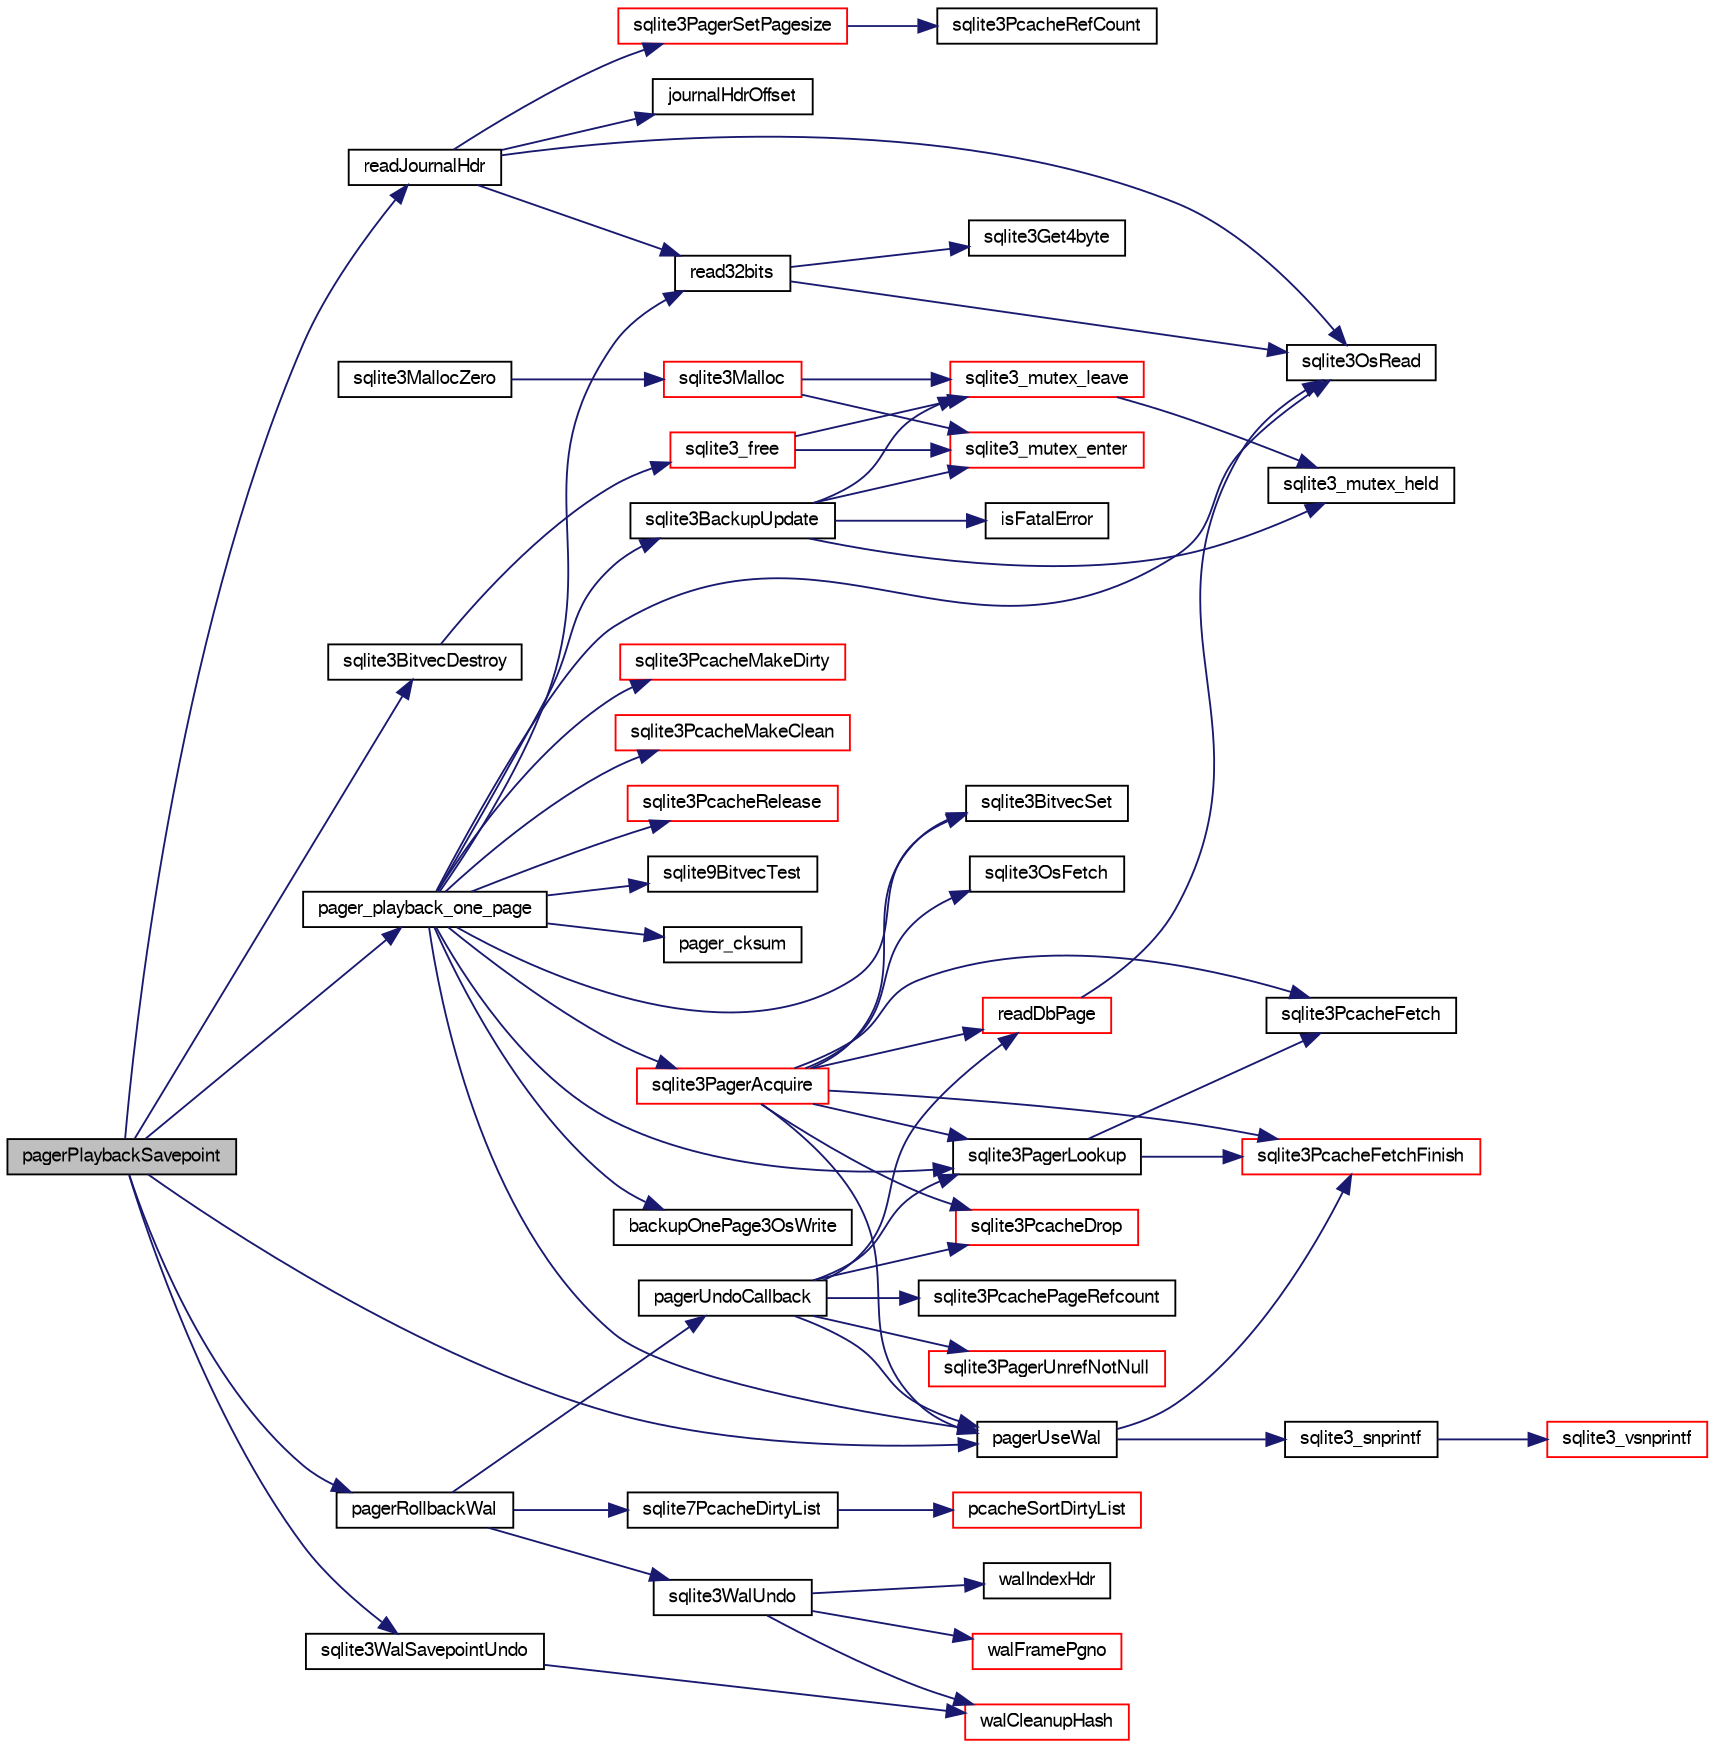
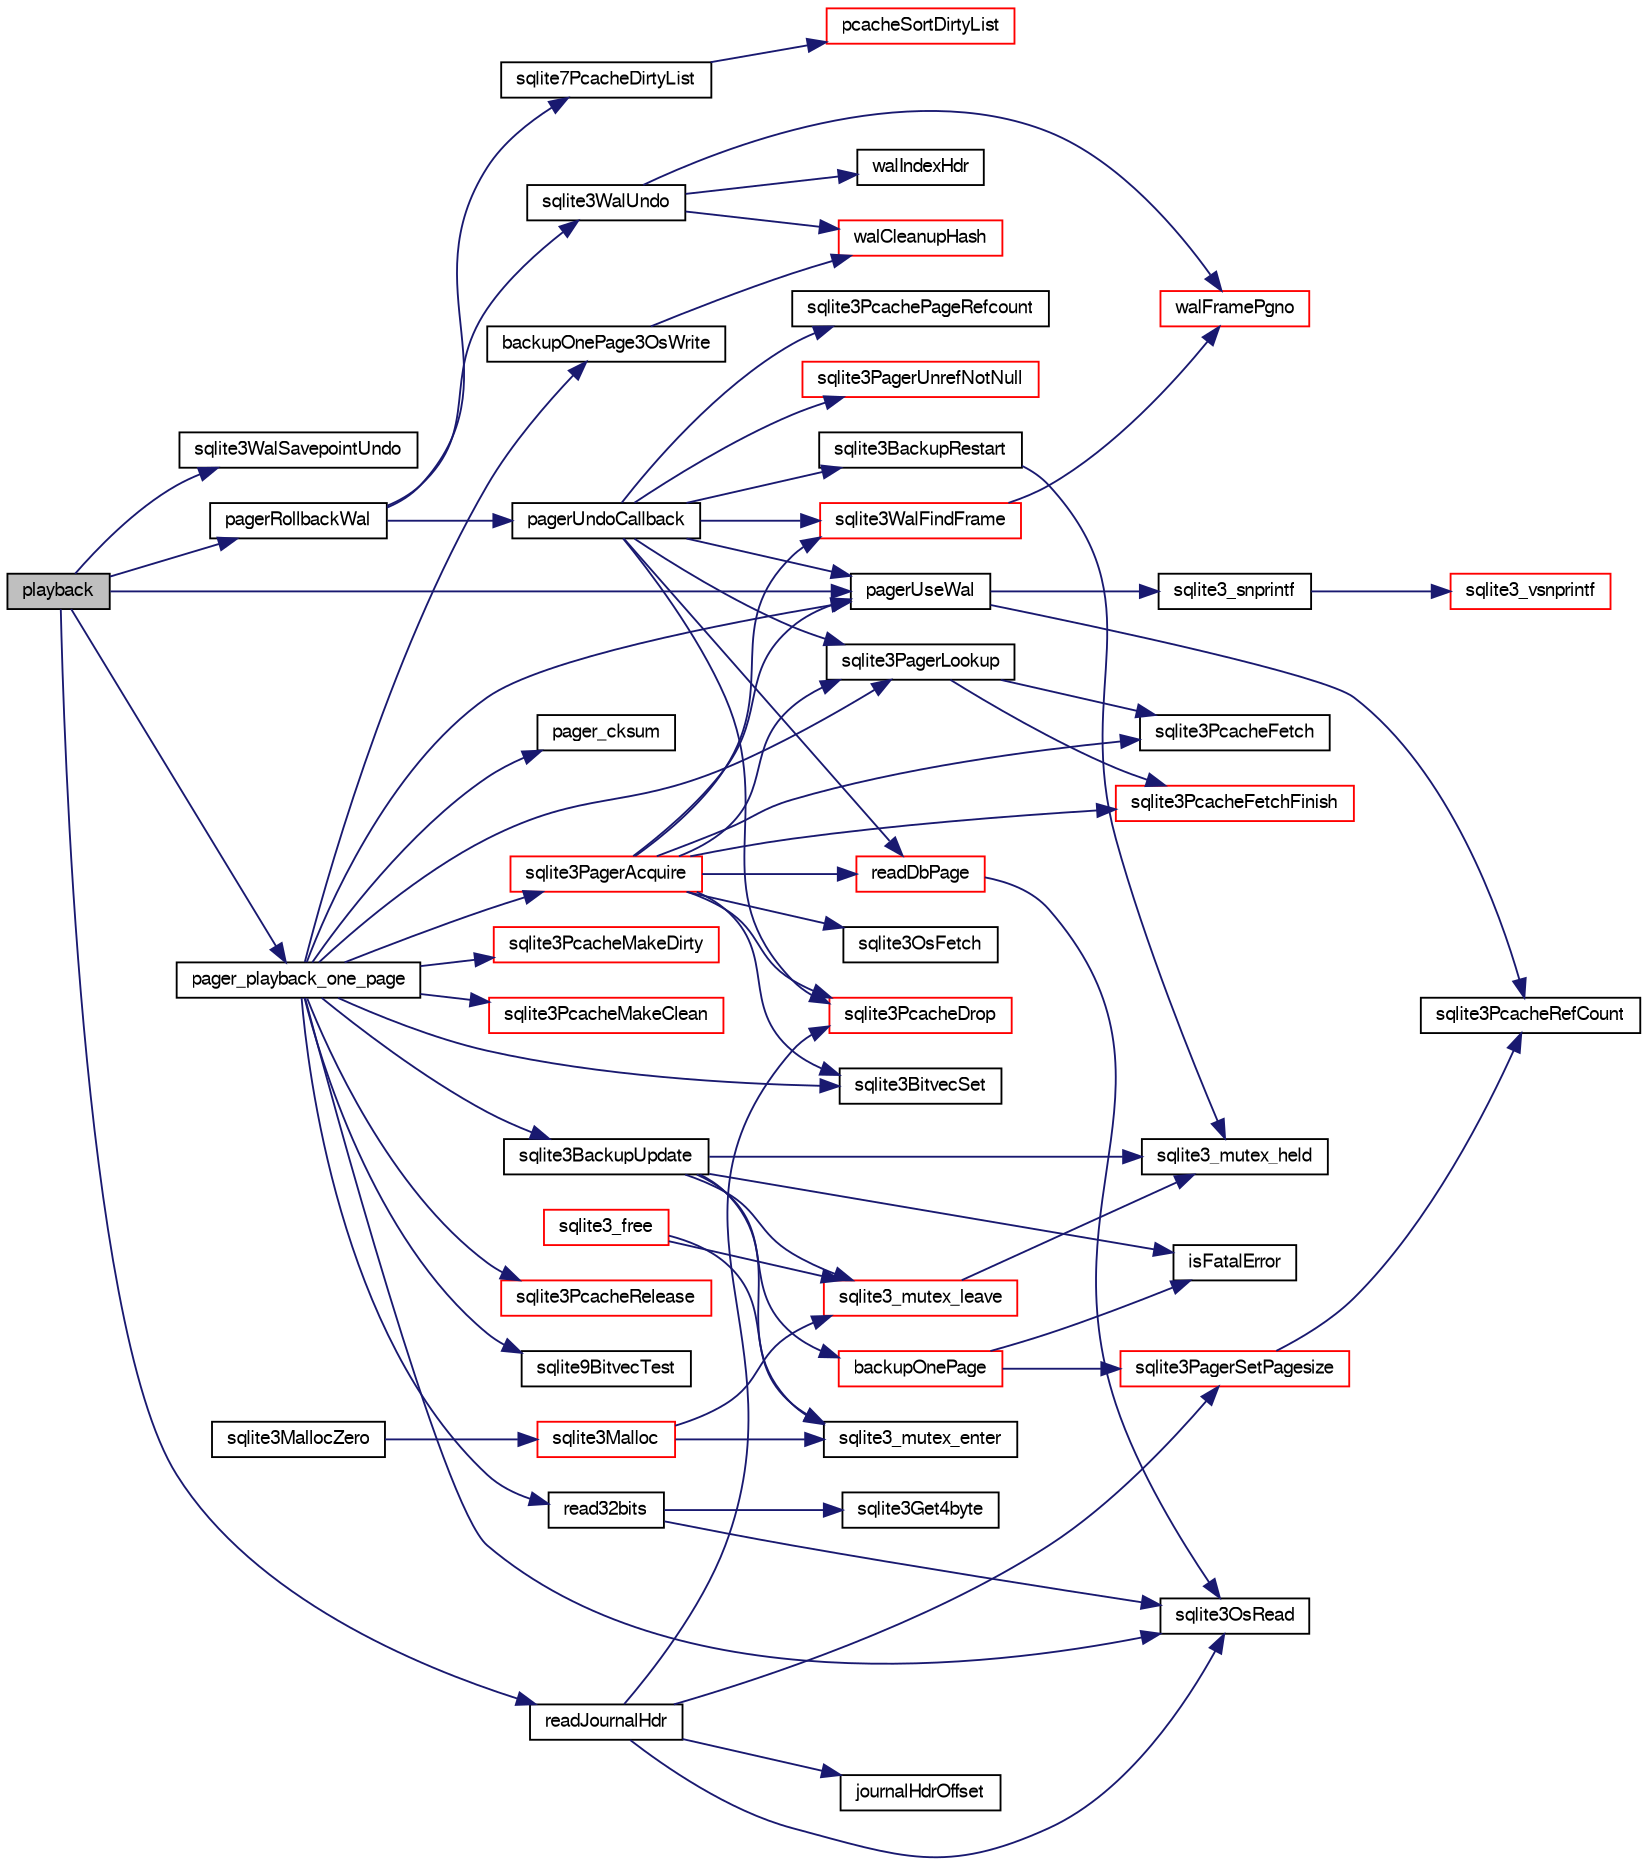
edge "readJournalHdr" -> "read32bits": now "readJournalHdr" -> "sqlite3PcacheDrop"
node "sqlite3BackupRestart": added
node "sqlite3_mutex_enter": color red -> black
node "sqlite3WalFindFrame": added
node "sqlite3BitvecDestroy": removed
node "pagerPlaybackSavepoint": label "pagerPlaybackSavepoint" -> "playback"
edge "pagerUseWal" -> "sqlite3PcacheFetchFinish": now "pagerUseWal" -> "sqlite3PcacheRefCount"
node "backupOnePage": added
edge "sqlite3WalSavepointUndo" -> "walCleanupHash": now "backupOnePage3OsWrite" -> "walCleanupHash"
